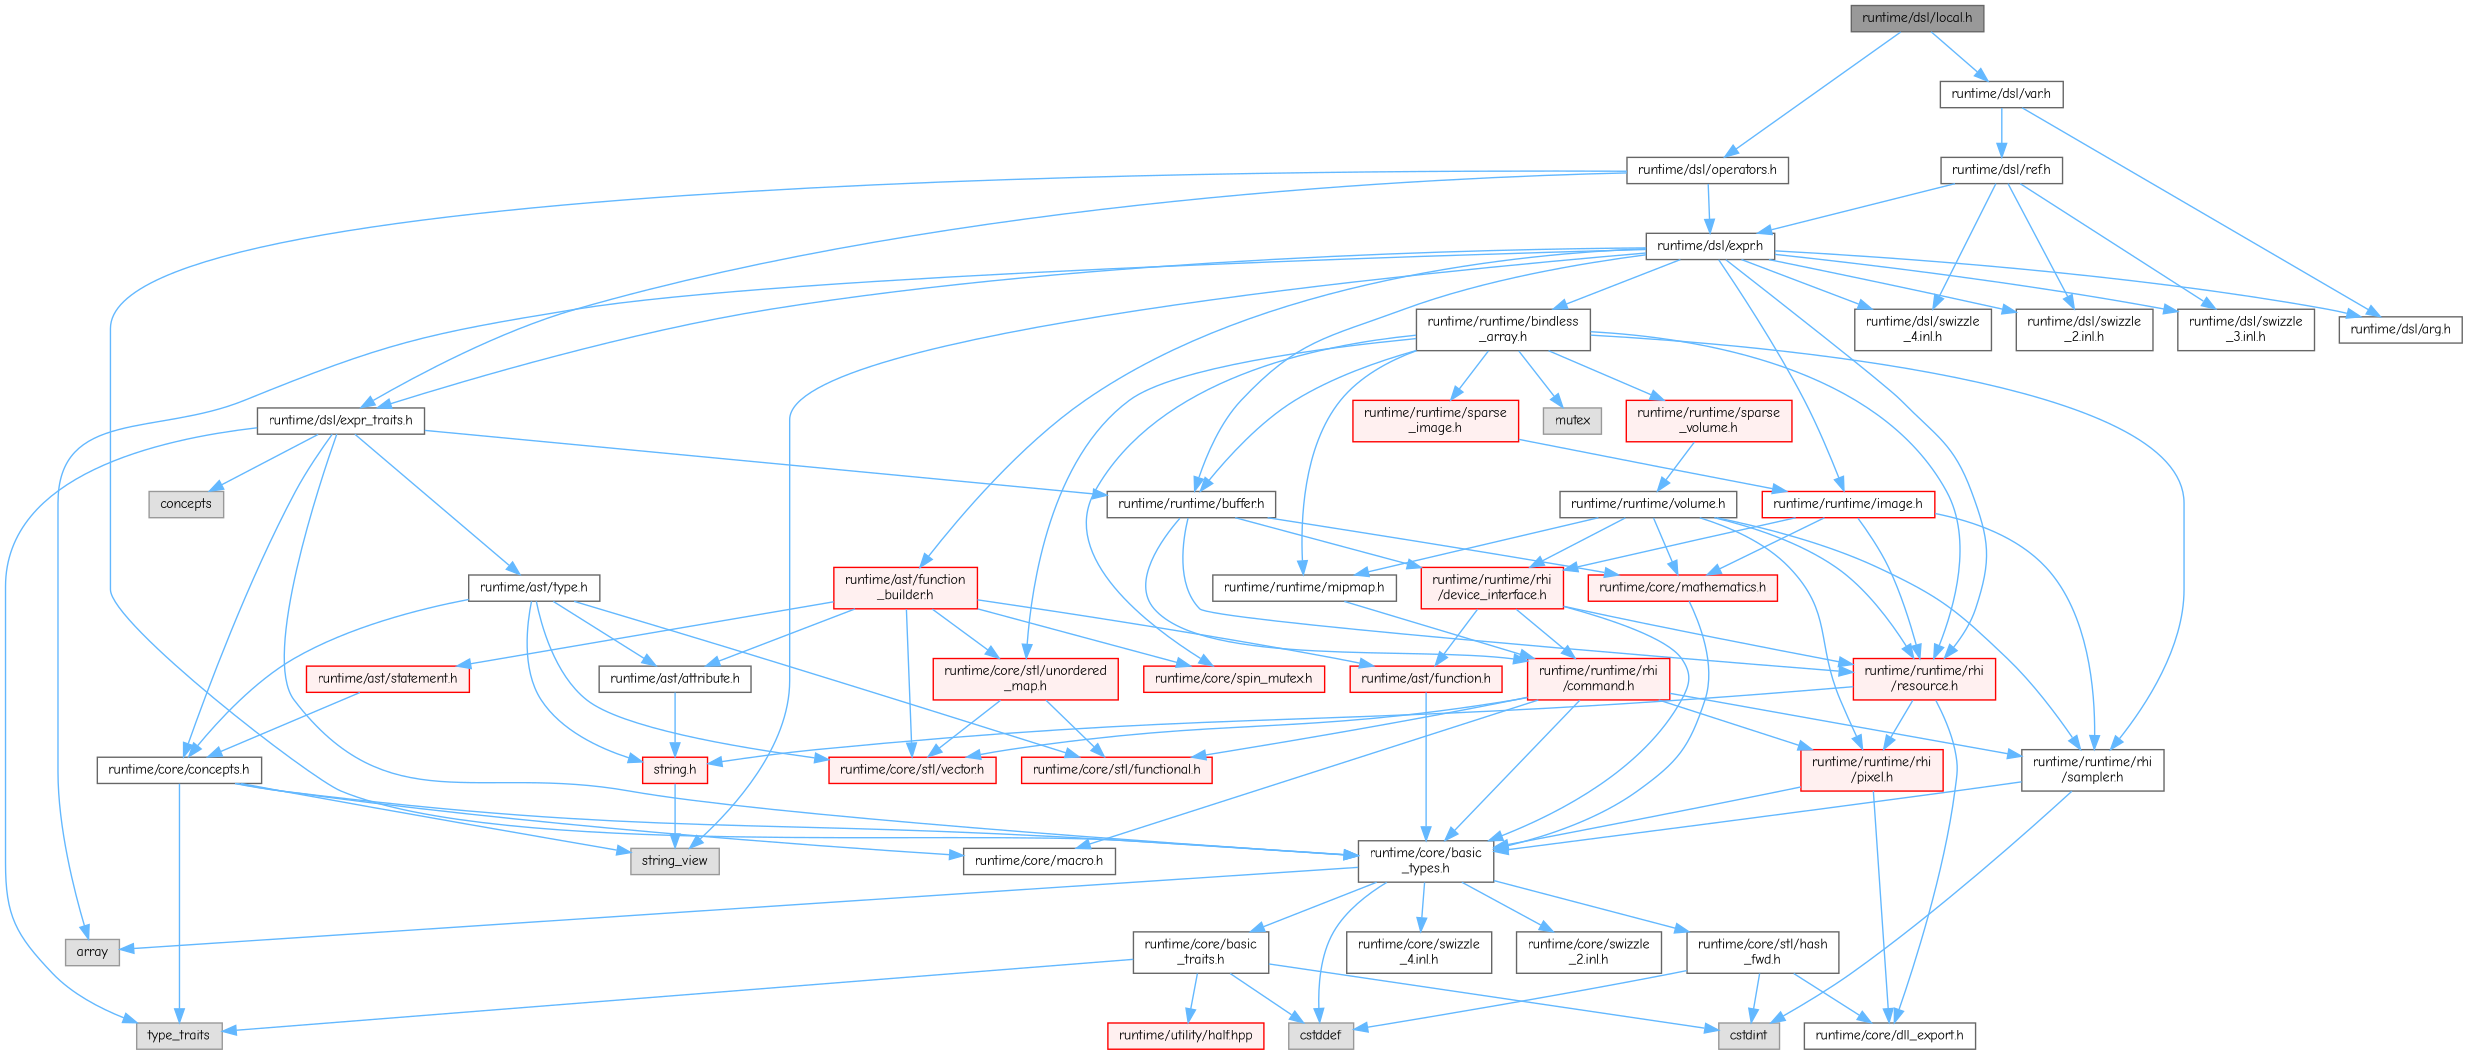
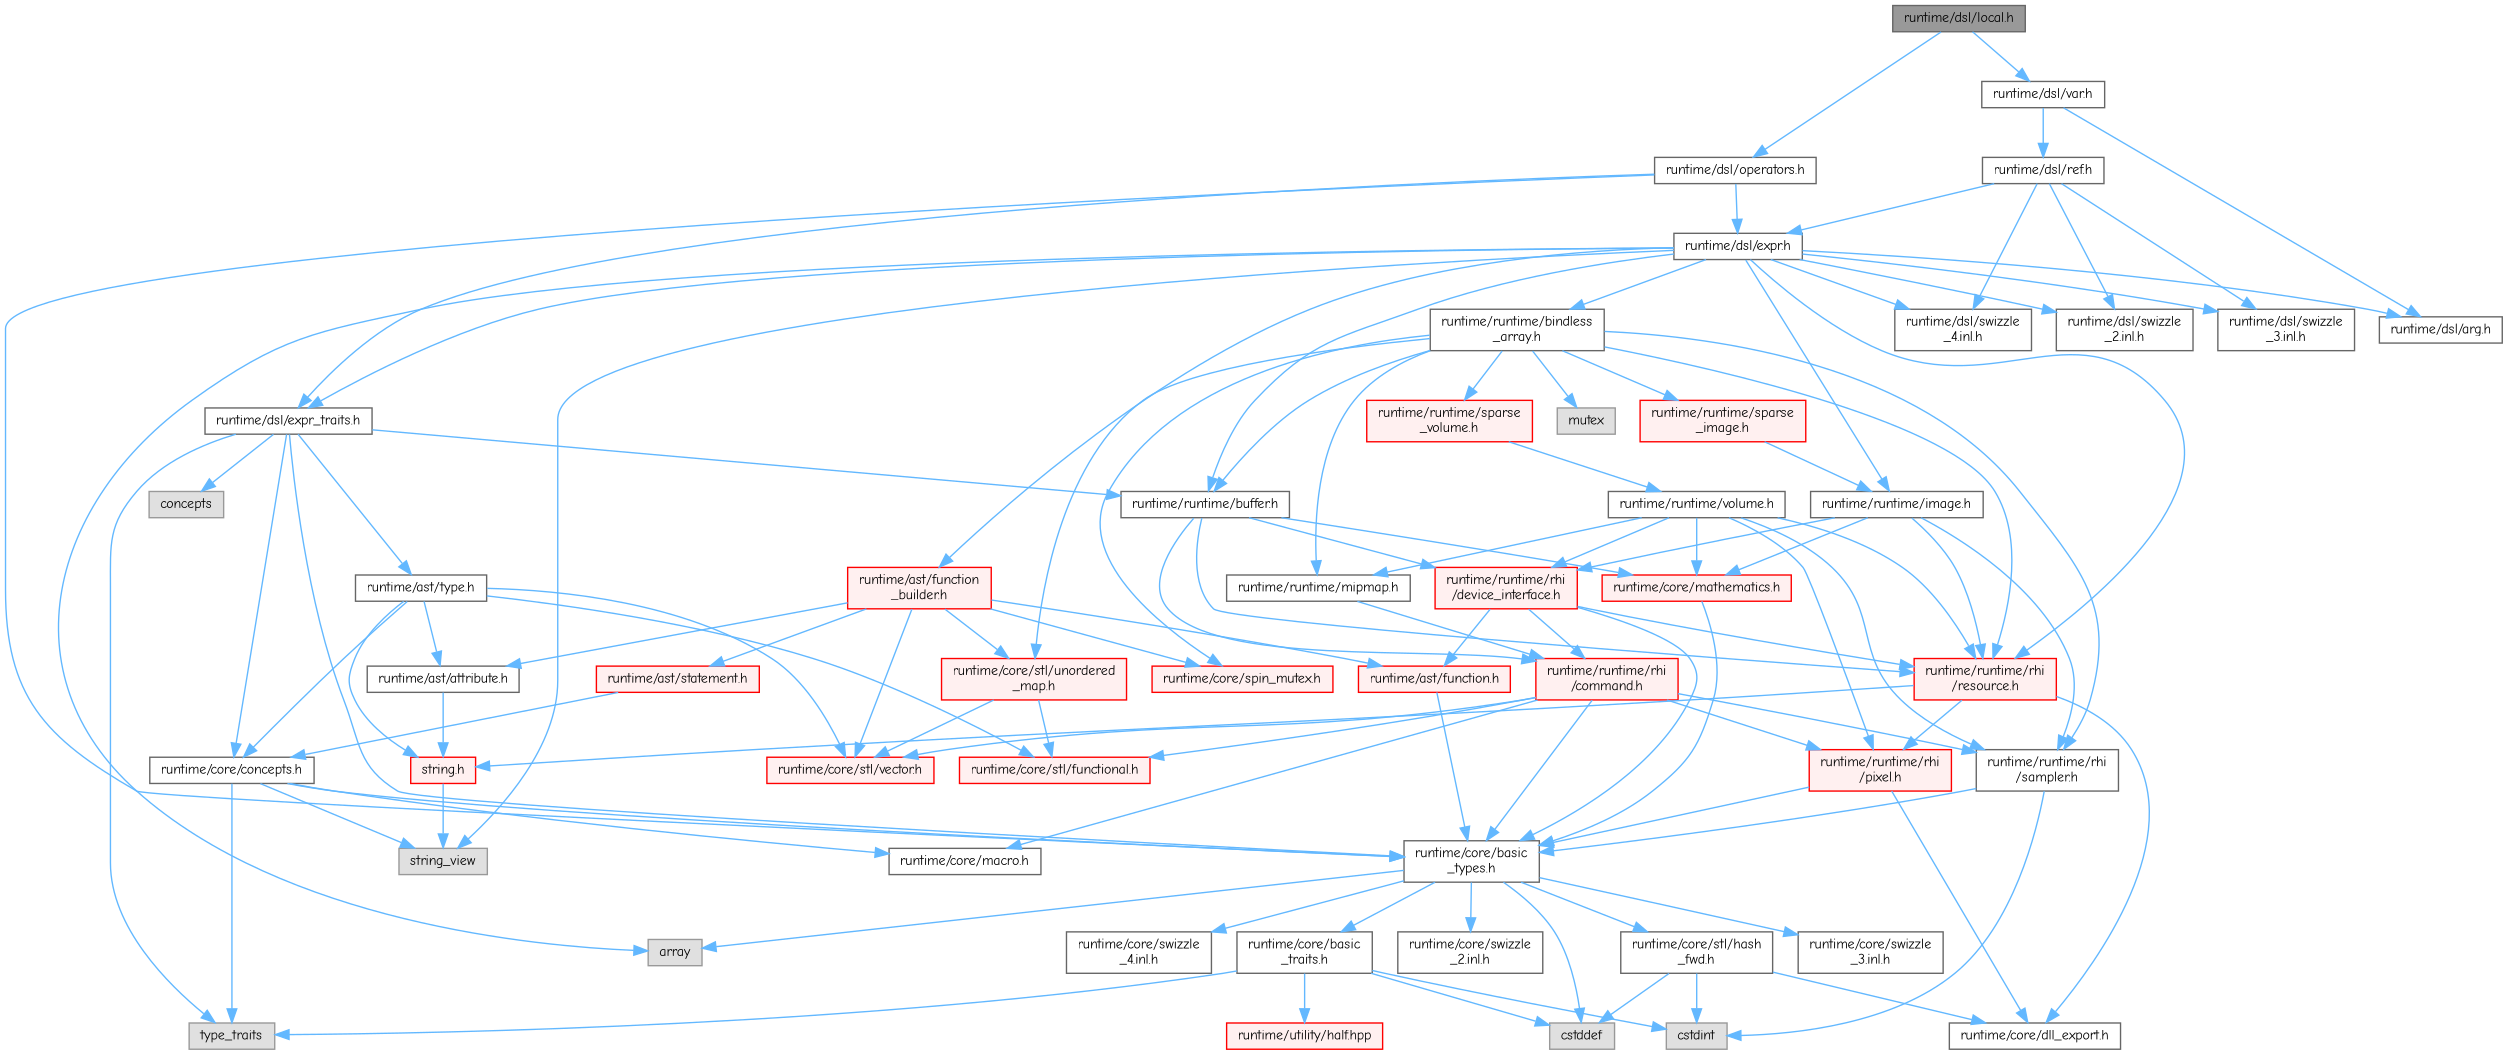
node "runtime/runtime/image.h": color red -> grey40
node "runtime/core/swizzle _3.inl.h": added
